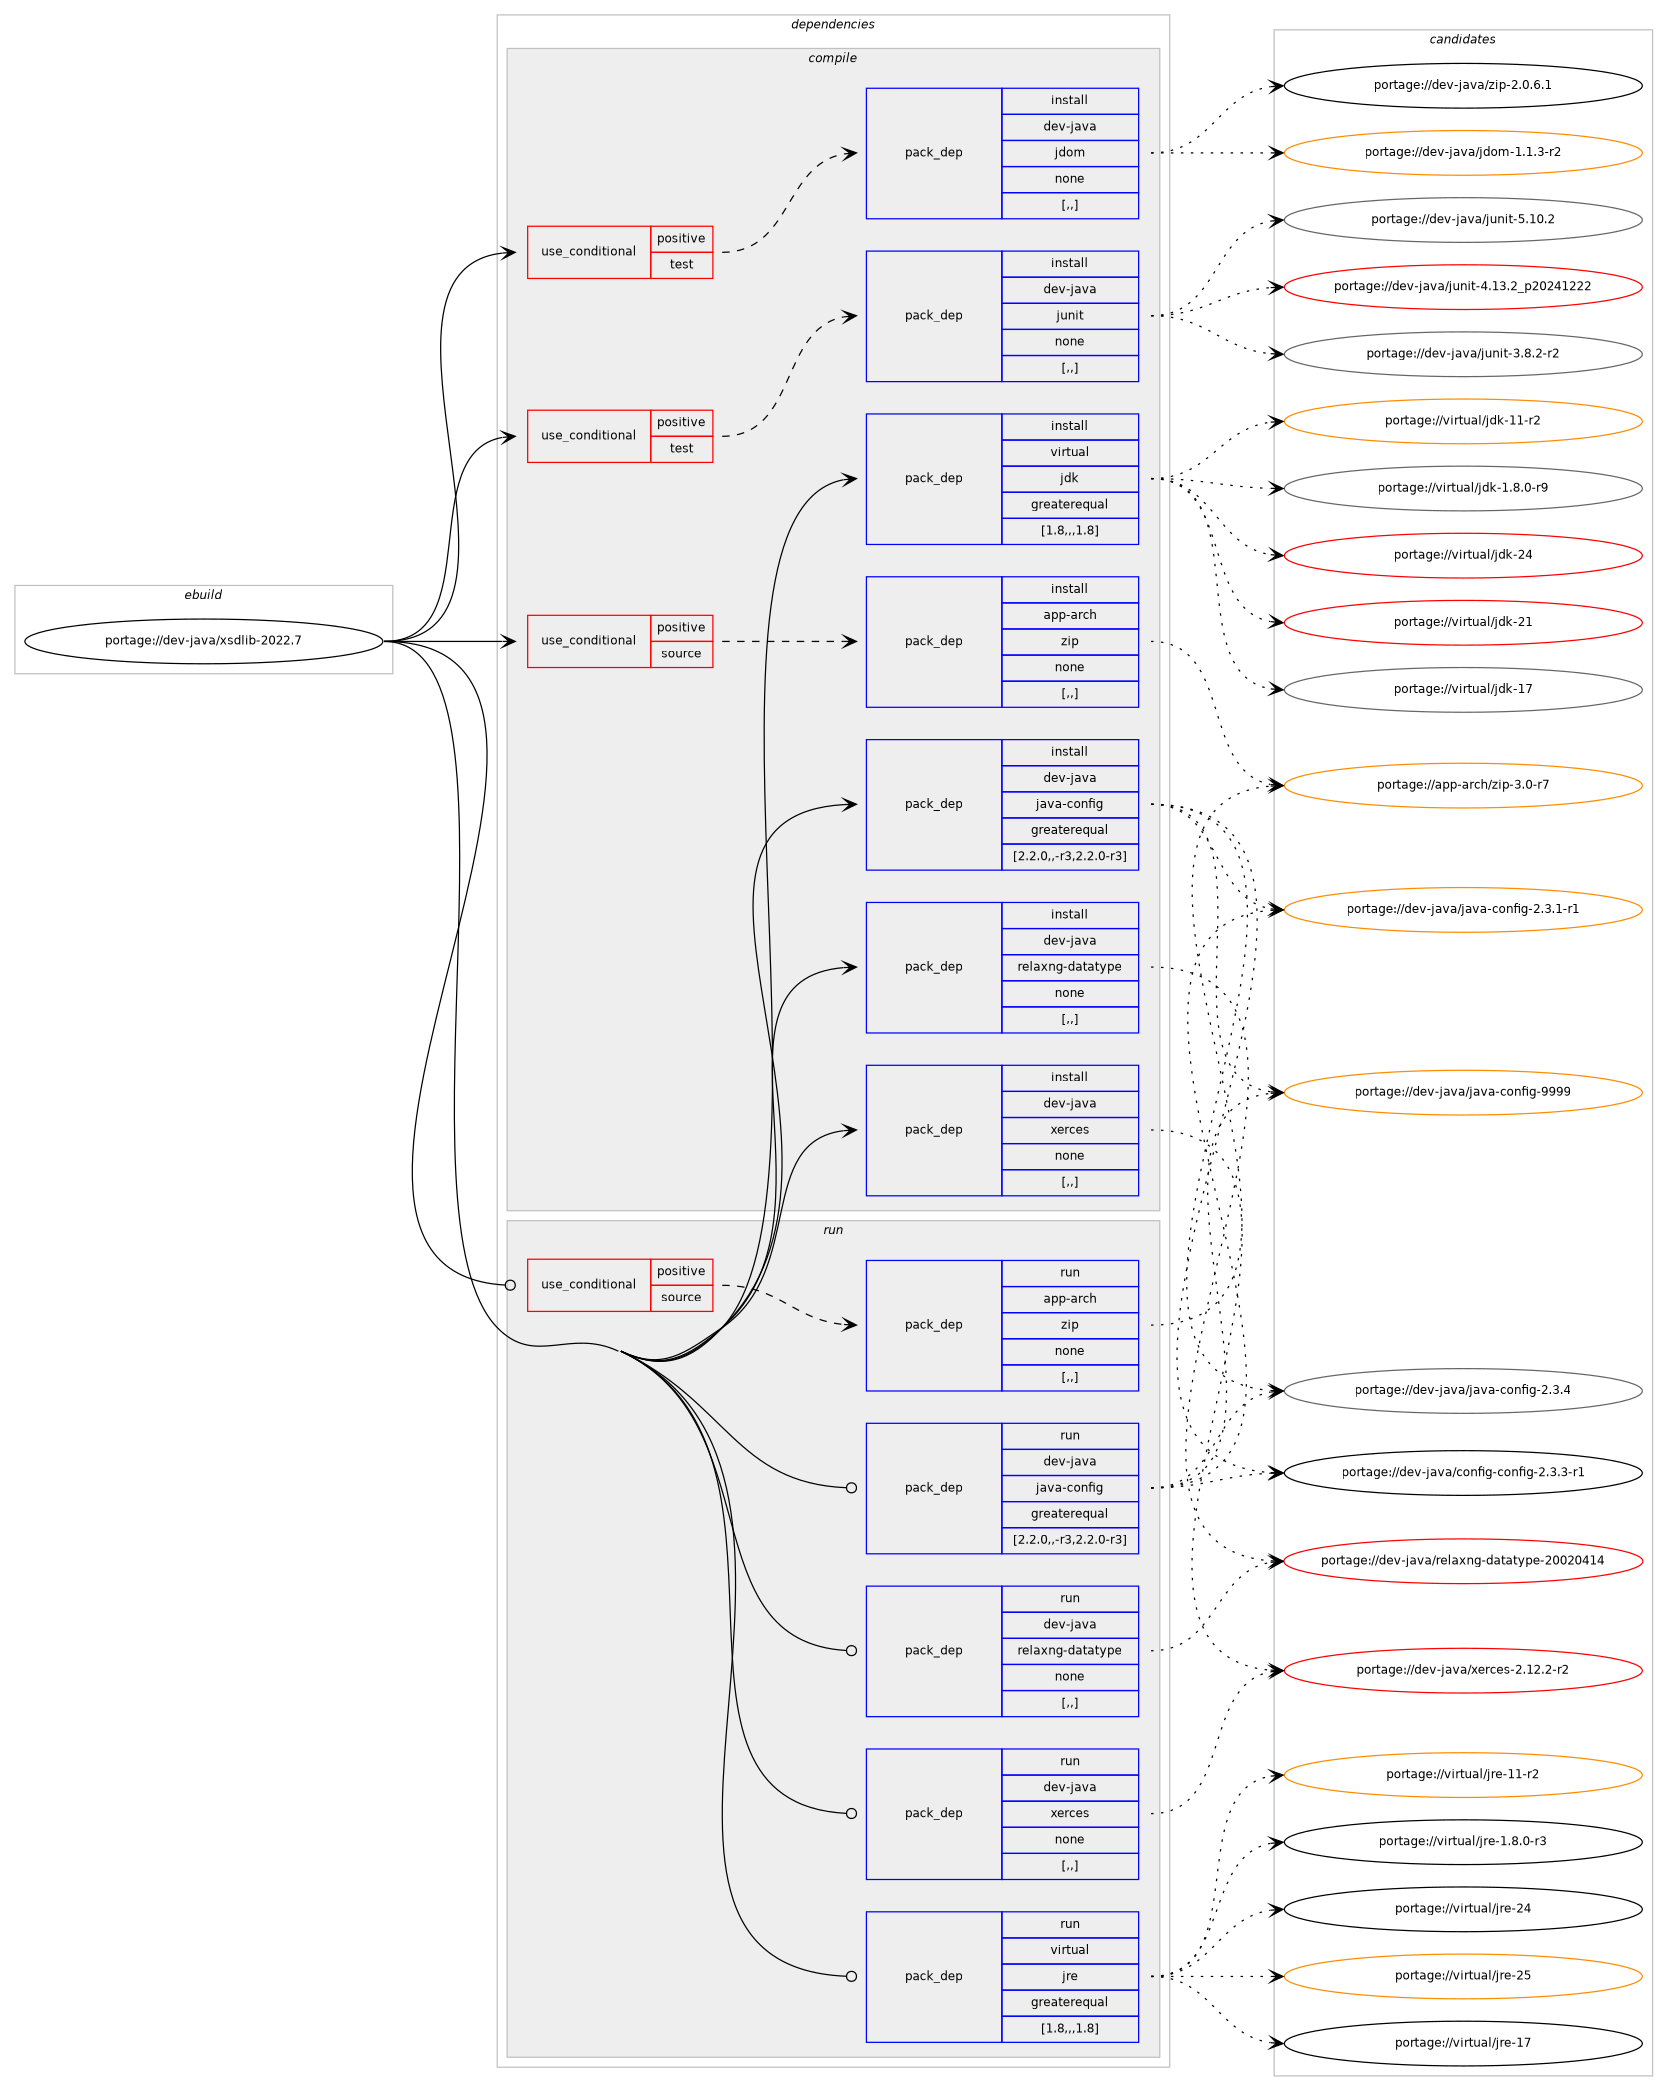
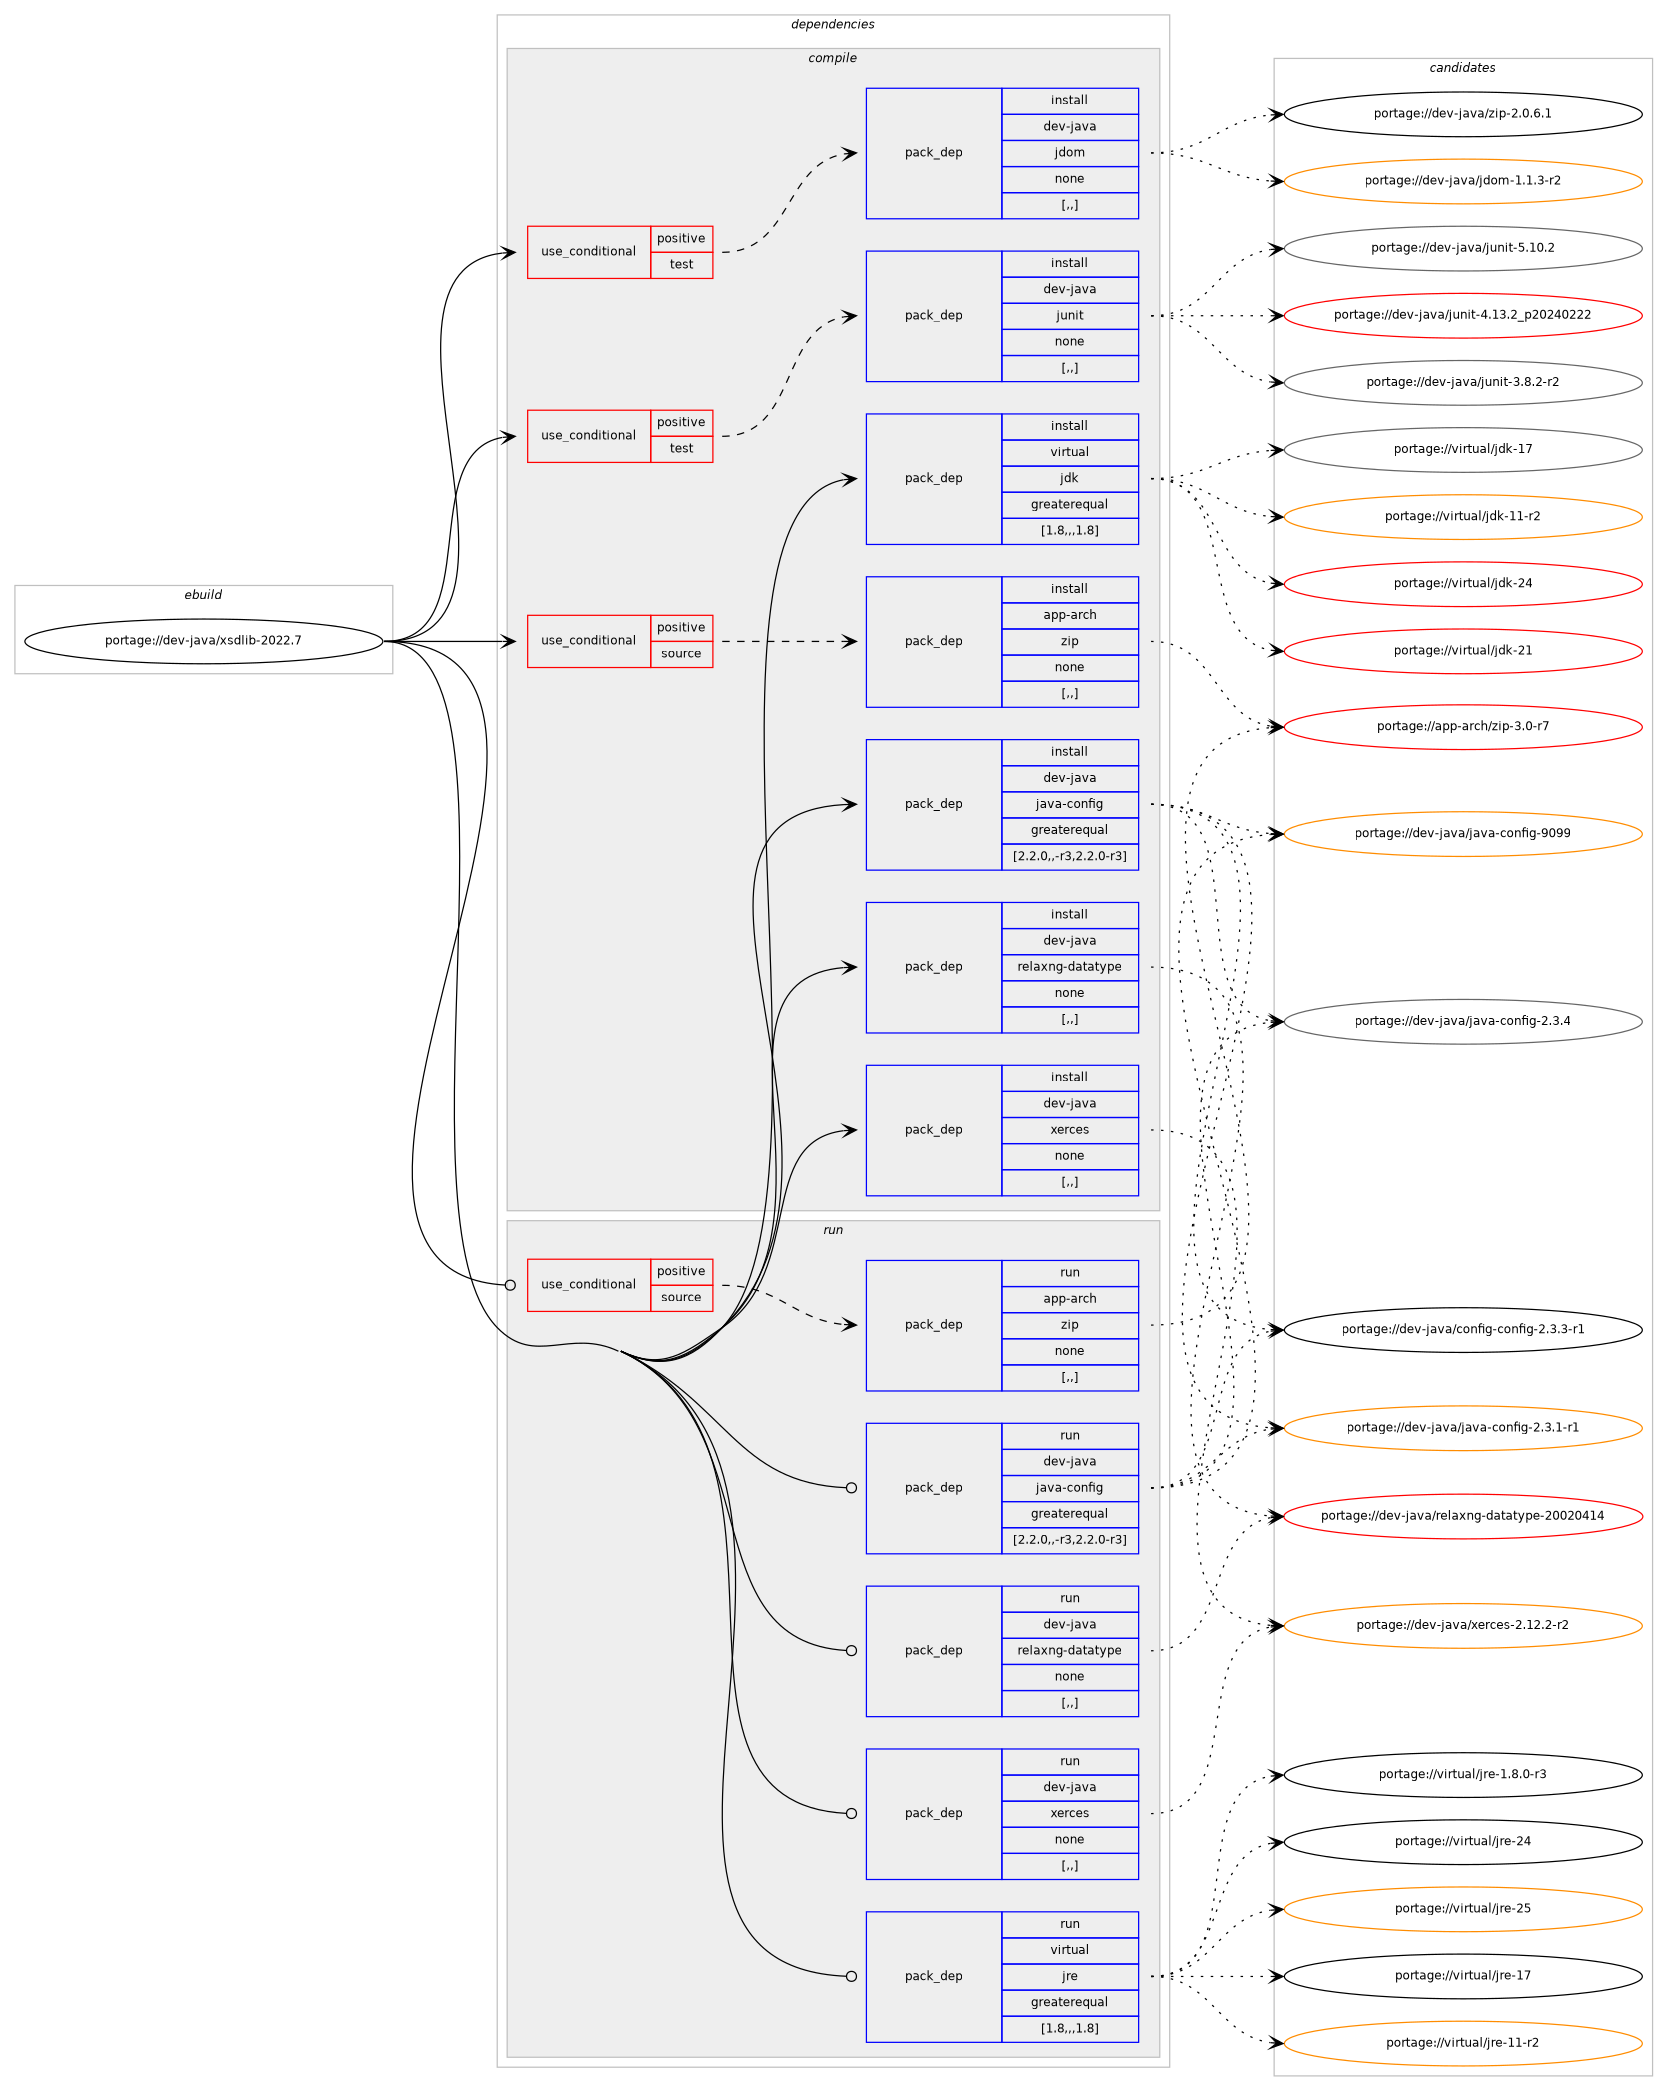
node "portage://dev-java/junit-4.13.2_p20241222": label "portage://dev-java/junit-4.13.2_p20241222" -> "portage://dev-java/junit-4.13.2_p20240222"
node "portage://virtual/jdk-1.8.0-r9": removed
node "portage://app-arch/zip-3.0-r7": color darkorange -> red
node "portage://dev-java/java-config-9999": label "portage://dev-java/java-config-9999" -> "portage://dev-java/java-config-9099"
node "portage://dev-java/xerces-2.12.2-r2": color red -> darkorange
